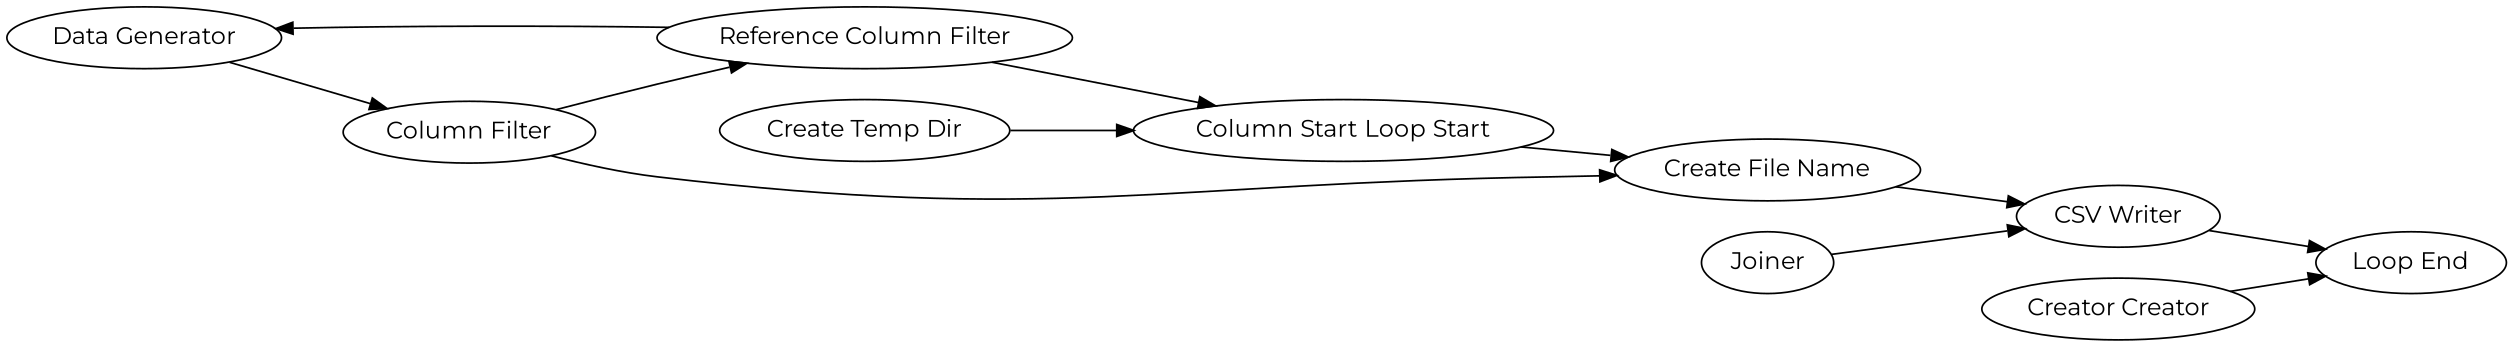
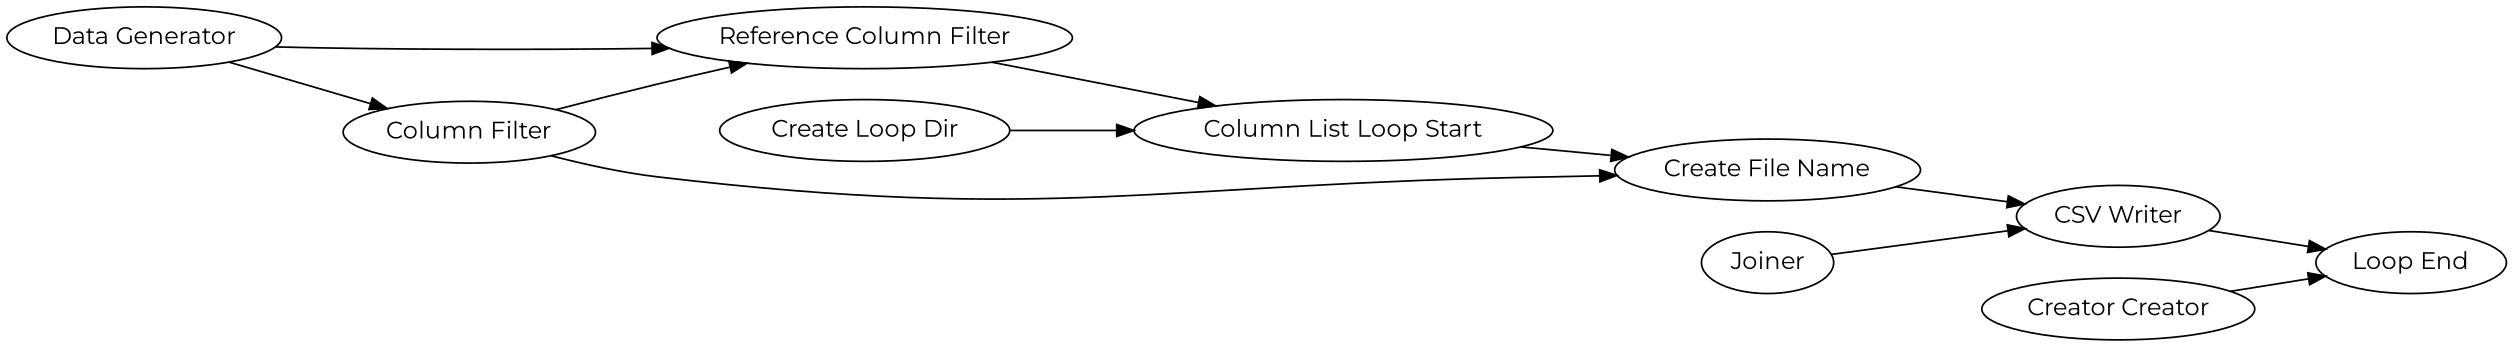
edge "Reference Column Filter" -> "Data Generator": reversed
node "Create Temp Dir": label "Create Temp Dir" -> "Create Loop Dir"
node "Column Start Loop Start": label "Column Start Loop Start" -> "Column List Loop Start"
